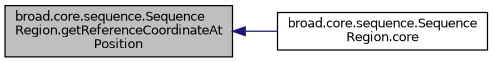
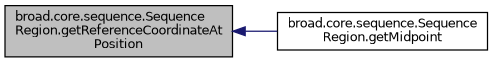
node "broad.core.sequence.Sequence Region.core": label "broad.core.sequence.Sequence Region.core" -> "broad.core.sequence.Sequence Region.getMidpoint"
